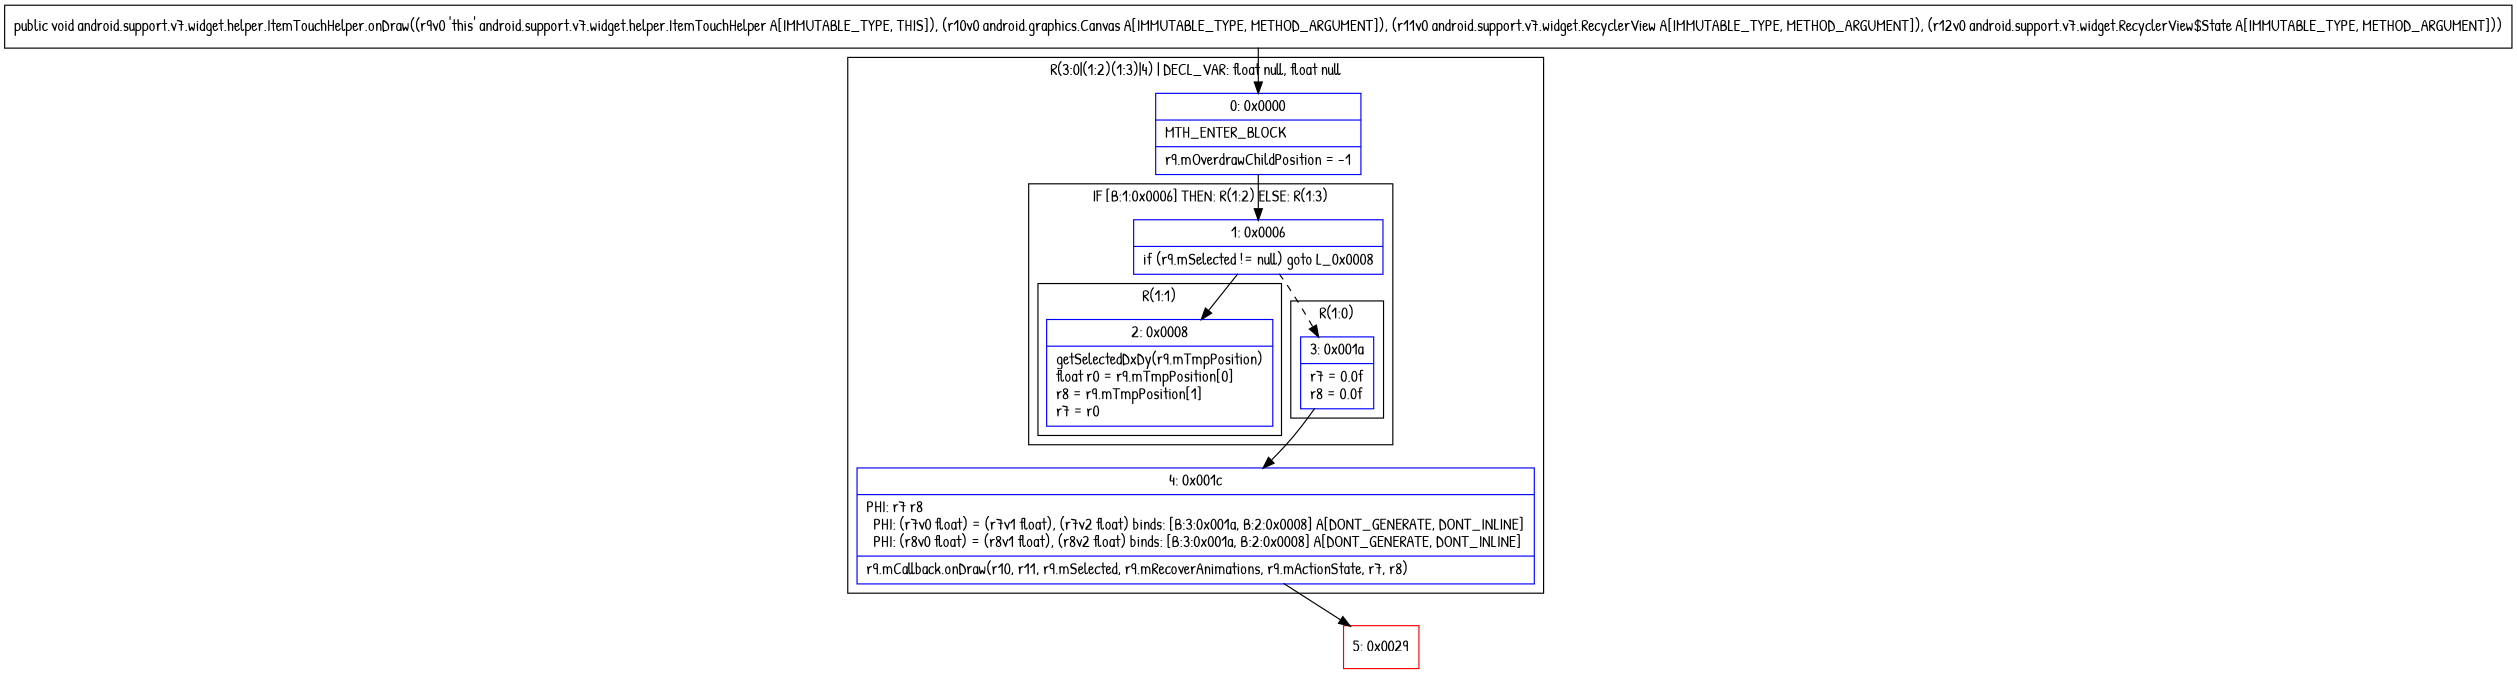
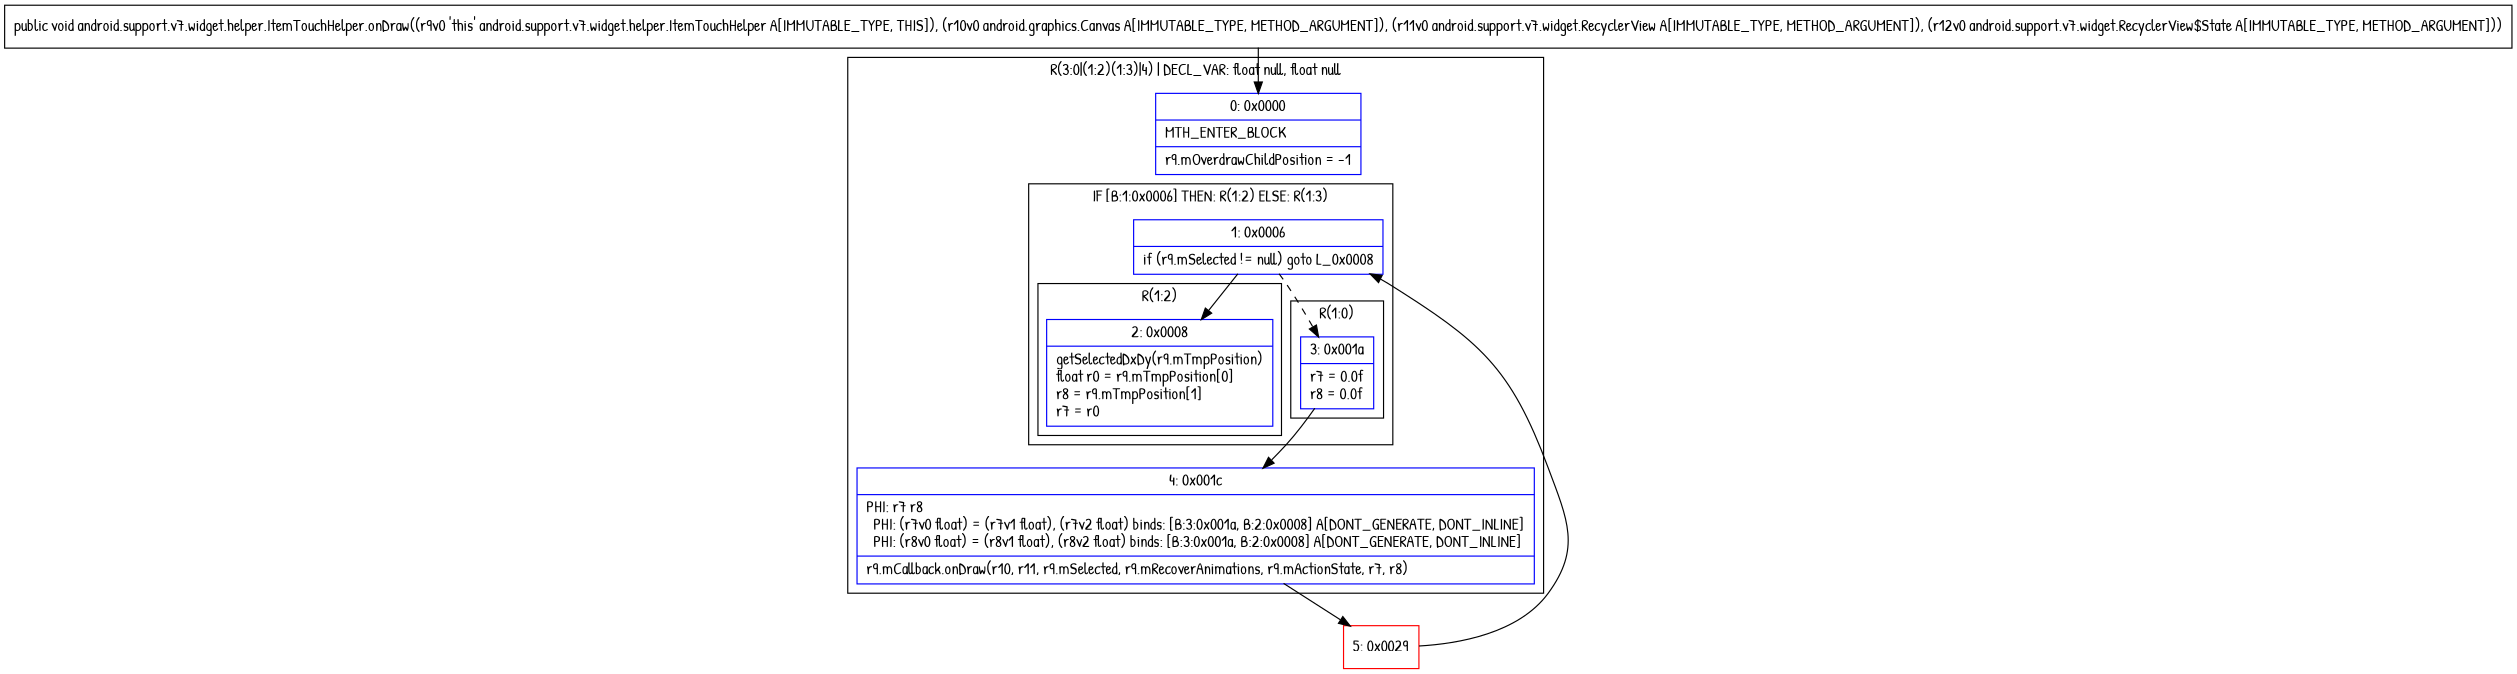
edge "0: 0x0000" -> "1: 0x0006": now "5: 0x0029" -> "1: 0x0006"
cluster "R(1:1)": label "R(1:1)" -> "R(1:2)"
